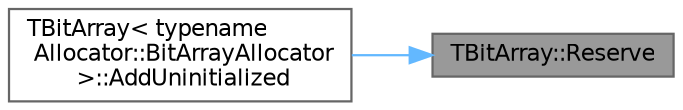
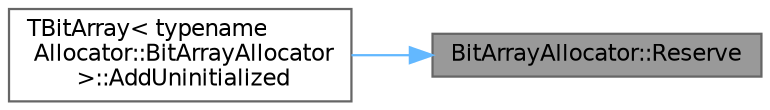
node "TBitArray::Reserve": label "TBitArray::Reserve" -> "BitArrayAllocator::Reserve"
